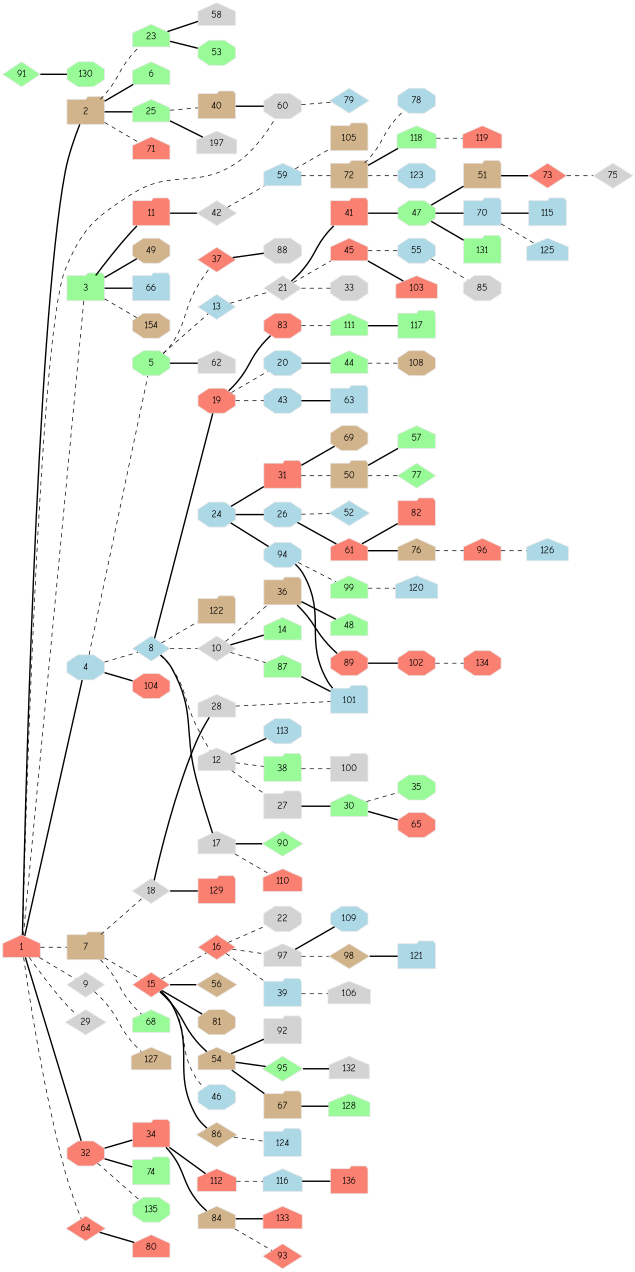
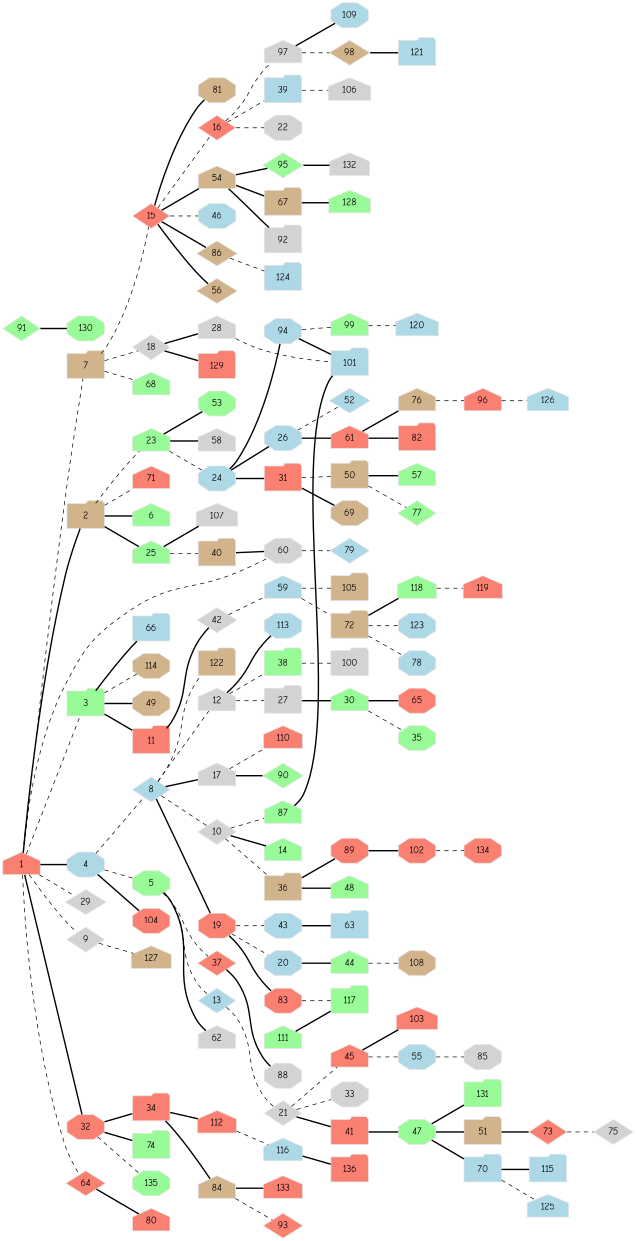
node "197": label "197" -> "107"
node "154": label "154" -> "114"
edge "83" -- "111": now "83" -- "117"
edge "23" -- "24": added
